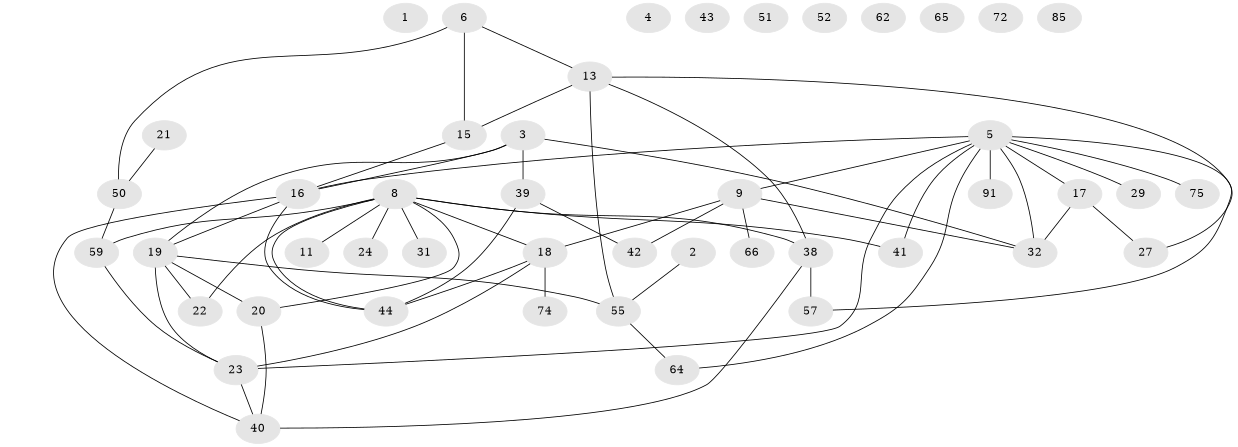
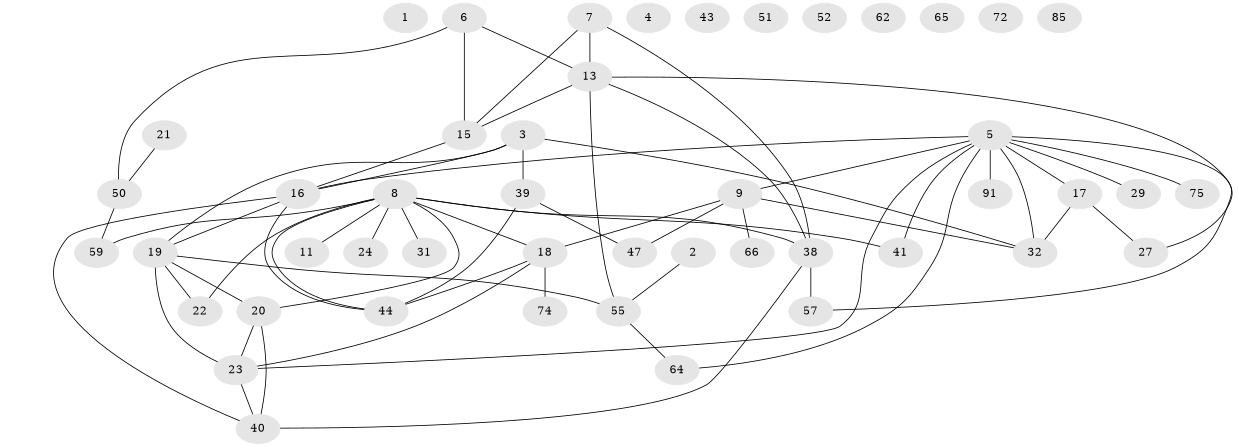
node "7": added
node "42": label "42" -> "47"
edge "59" -- "23": now "20" -- "23"
